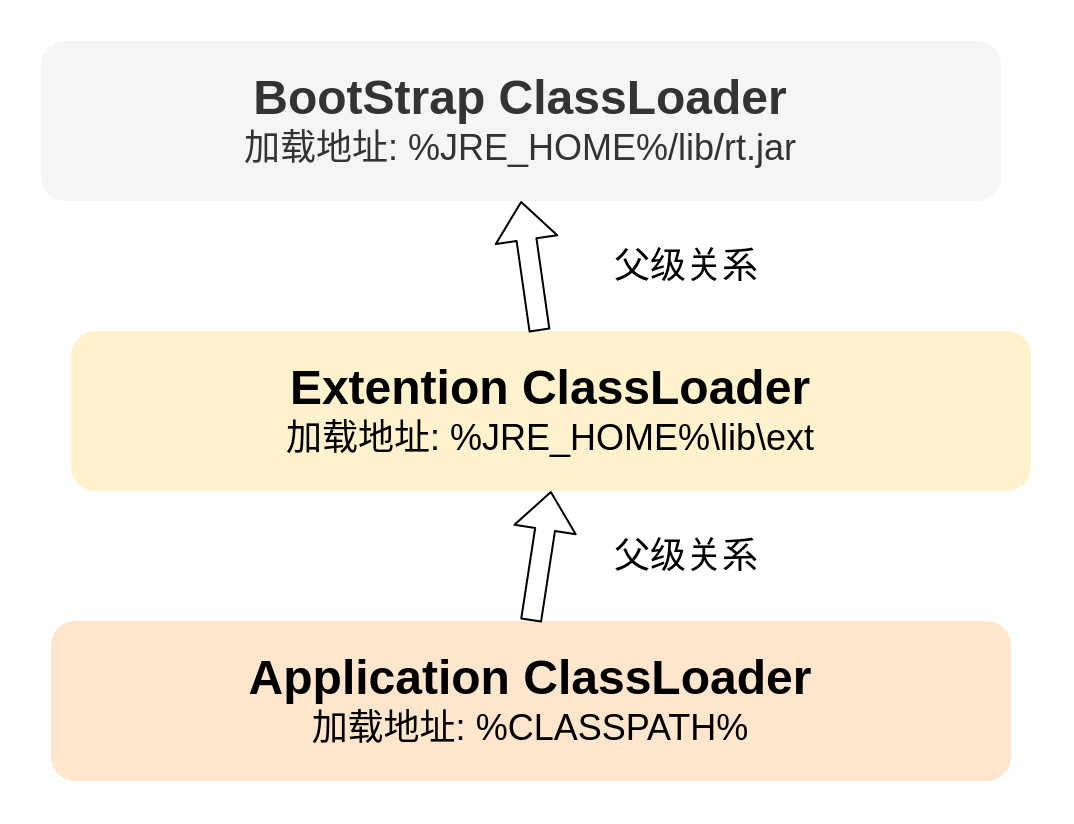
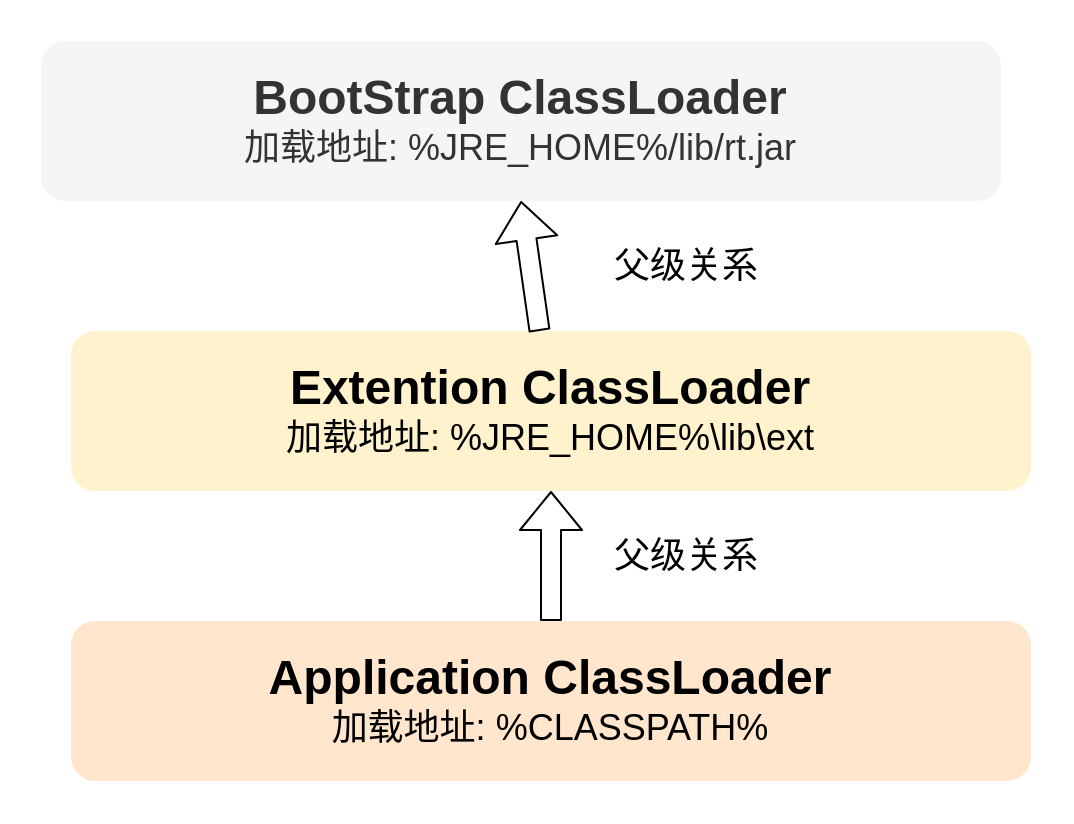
node "Application ClassLoader 加载地址: %CLASSPATH%": moved (531, 701) -> (551, 701)
